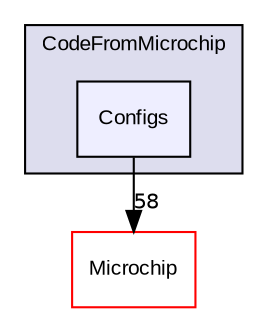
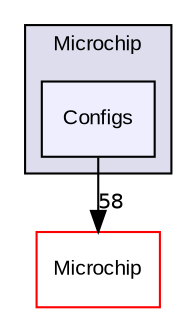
cluster "CodeFromMicrochip": label "CodeFromMicrochip" -> "Microchip"
